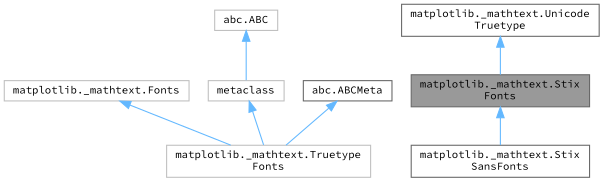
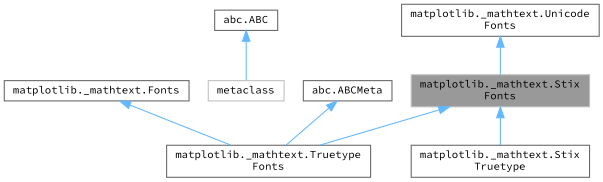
node "abc.ABC": color grey75 -> gray40
node "matplotlib._mathtext.Unicode Truetype": label "matplotlib._mathtext.Unicode Truetype" -> "matplotlib._mathtext.Unicode Fonts"
node "matplotlib._mathtext.Fonts": color grey75 -> gray40
node "matplotlib._mathtext.Stix Fonts": color gray40 -> grey75
edge "matplotlib._mathtext.Truetype Fonts" -> "metaclass": now "matplotlib._mathtext.Truetype Fonts" -> "matplotlib._mathtext.Stix Fonts"
node "matplotlib._mathtext.Truetype Fonts": color grey75 -> gray40
node "matplotlib._mathtext.Stix SansFonts": label "matplotlib._mathtext.Stix SansFonts" -> "matplotlib._mathtext.Stix Truetype"
